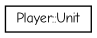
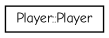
node "Player::Unit": label "Player::Unit" -> "Player::Player"
